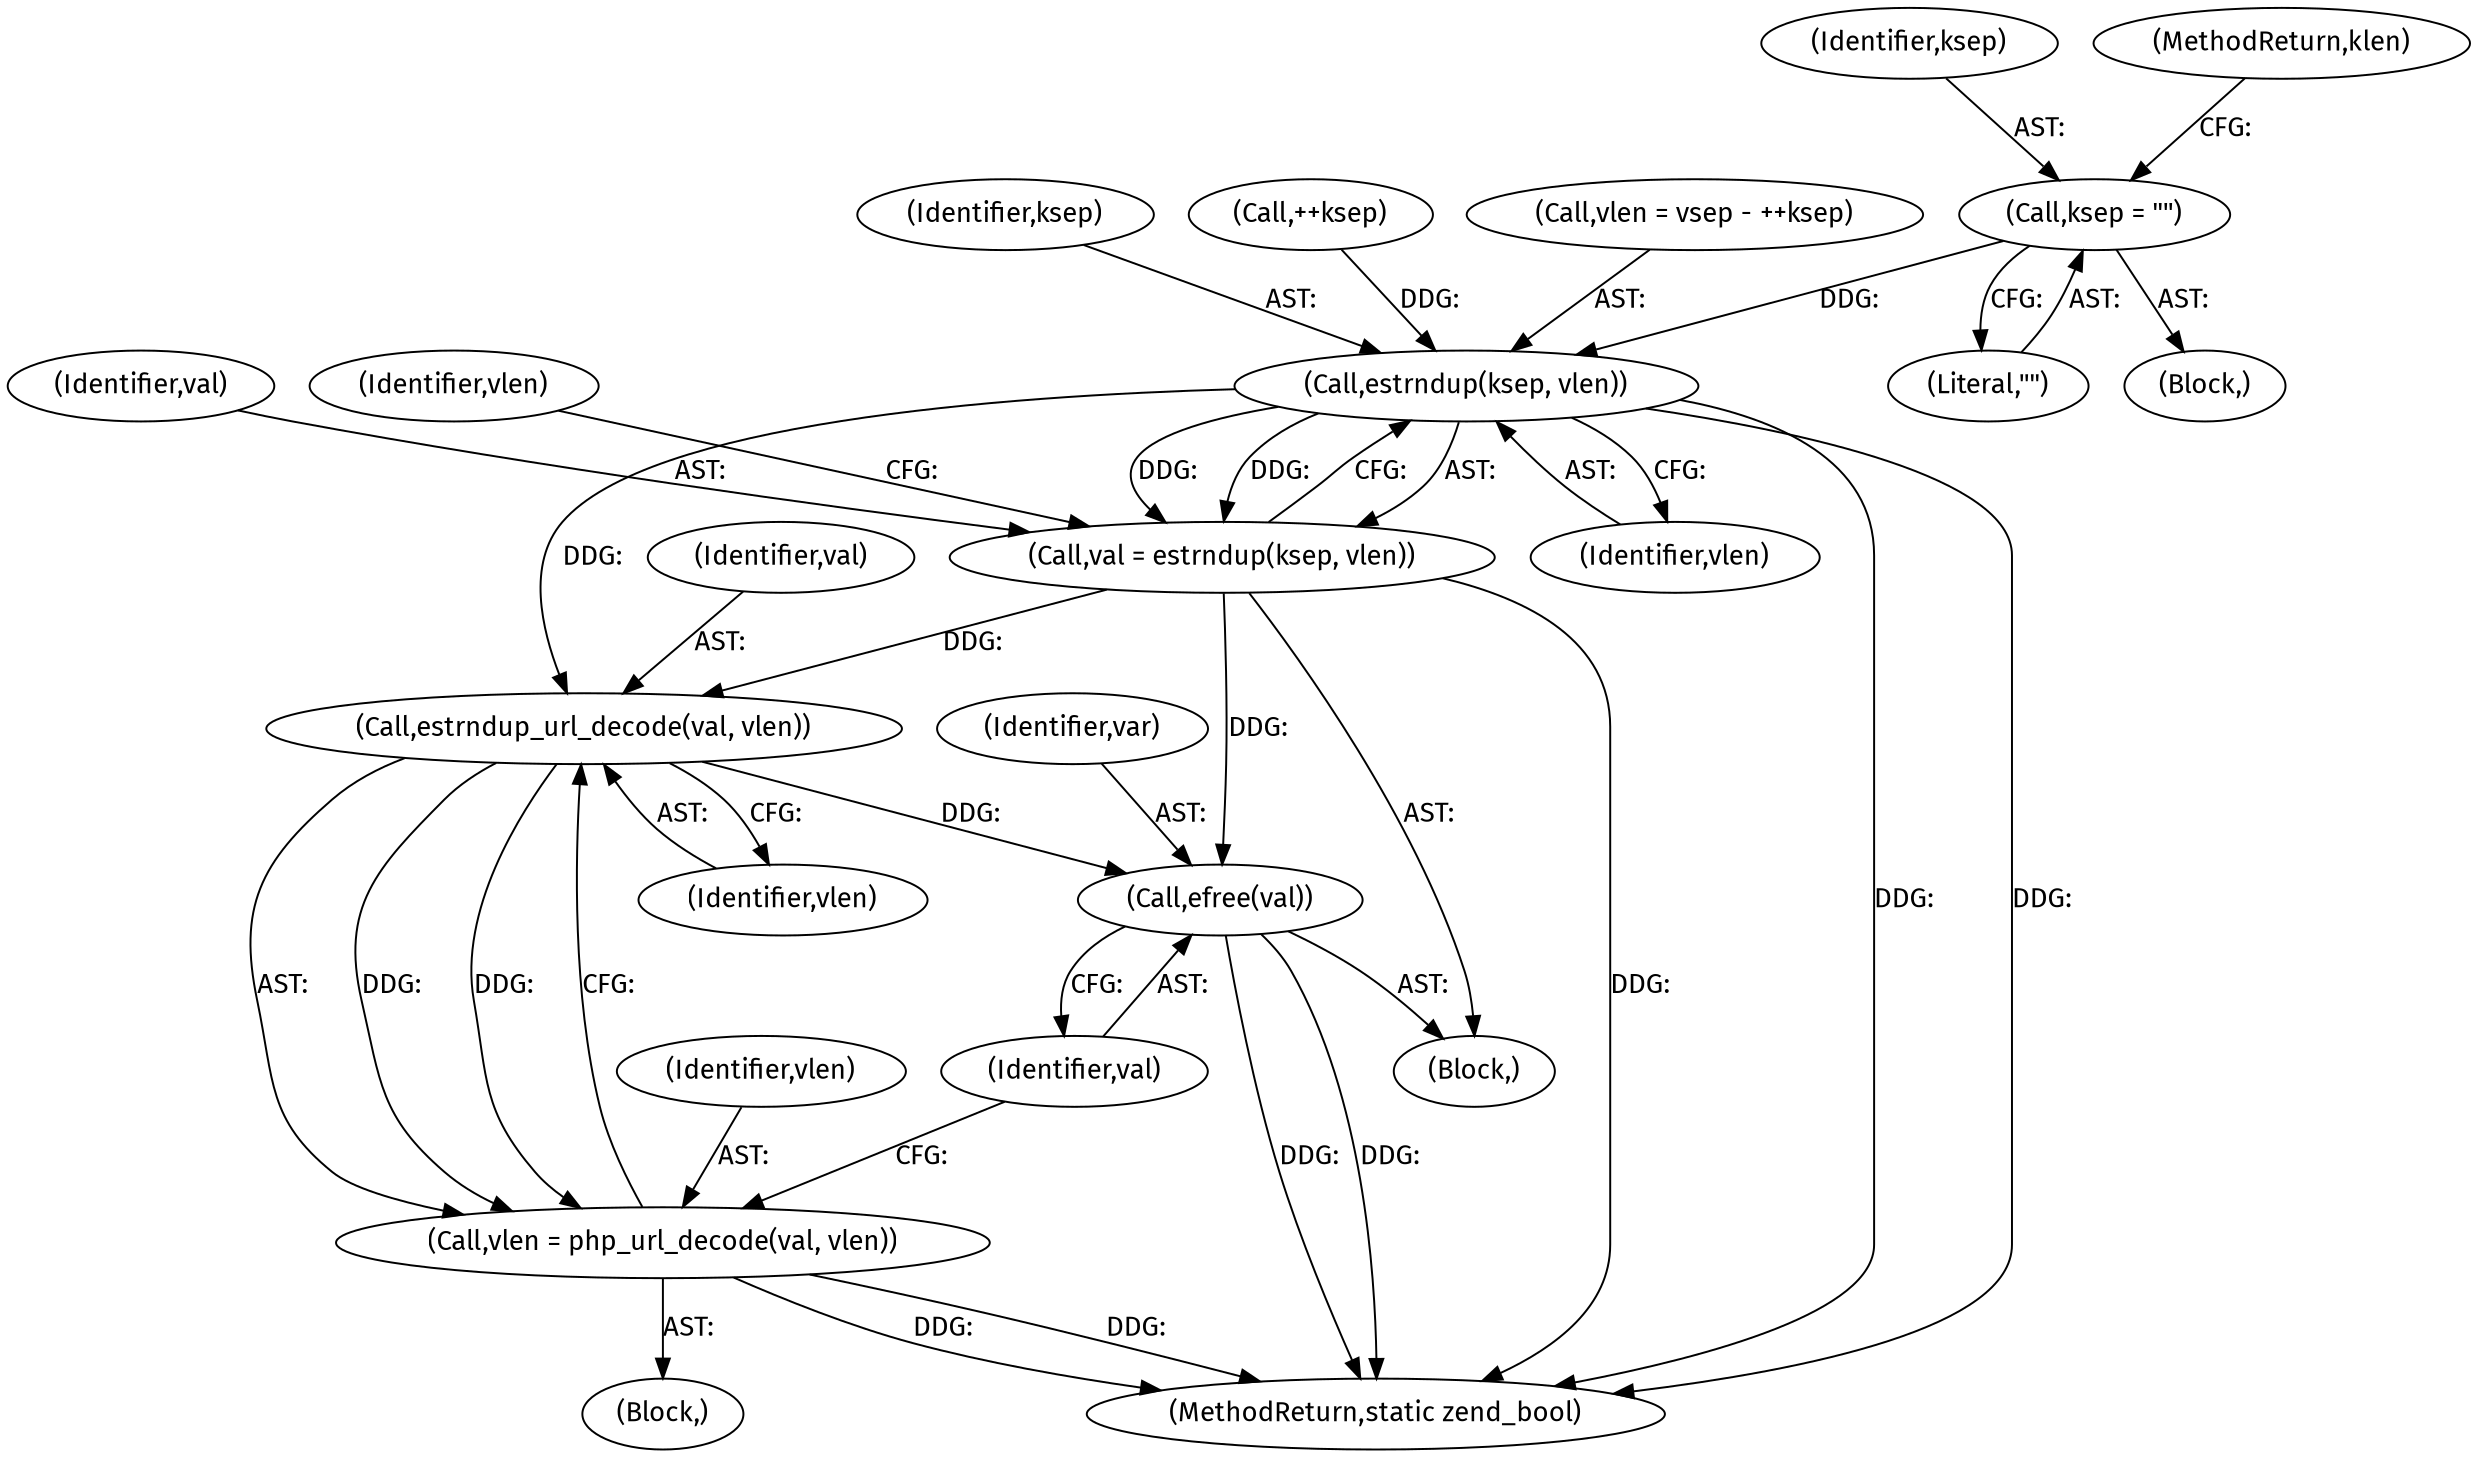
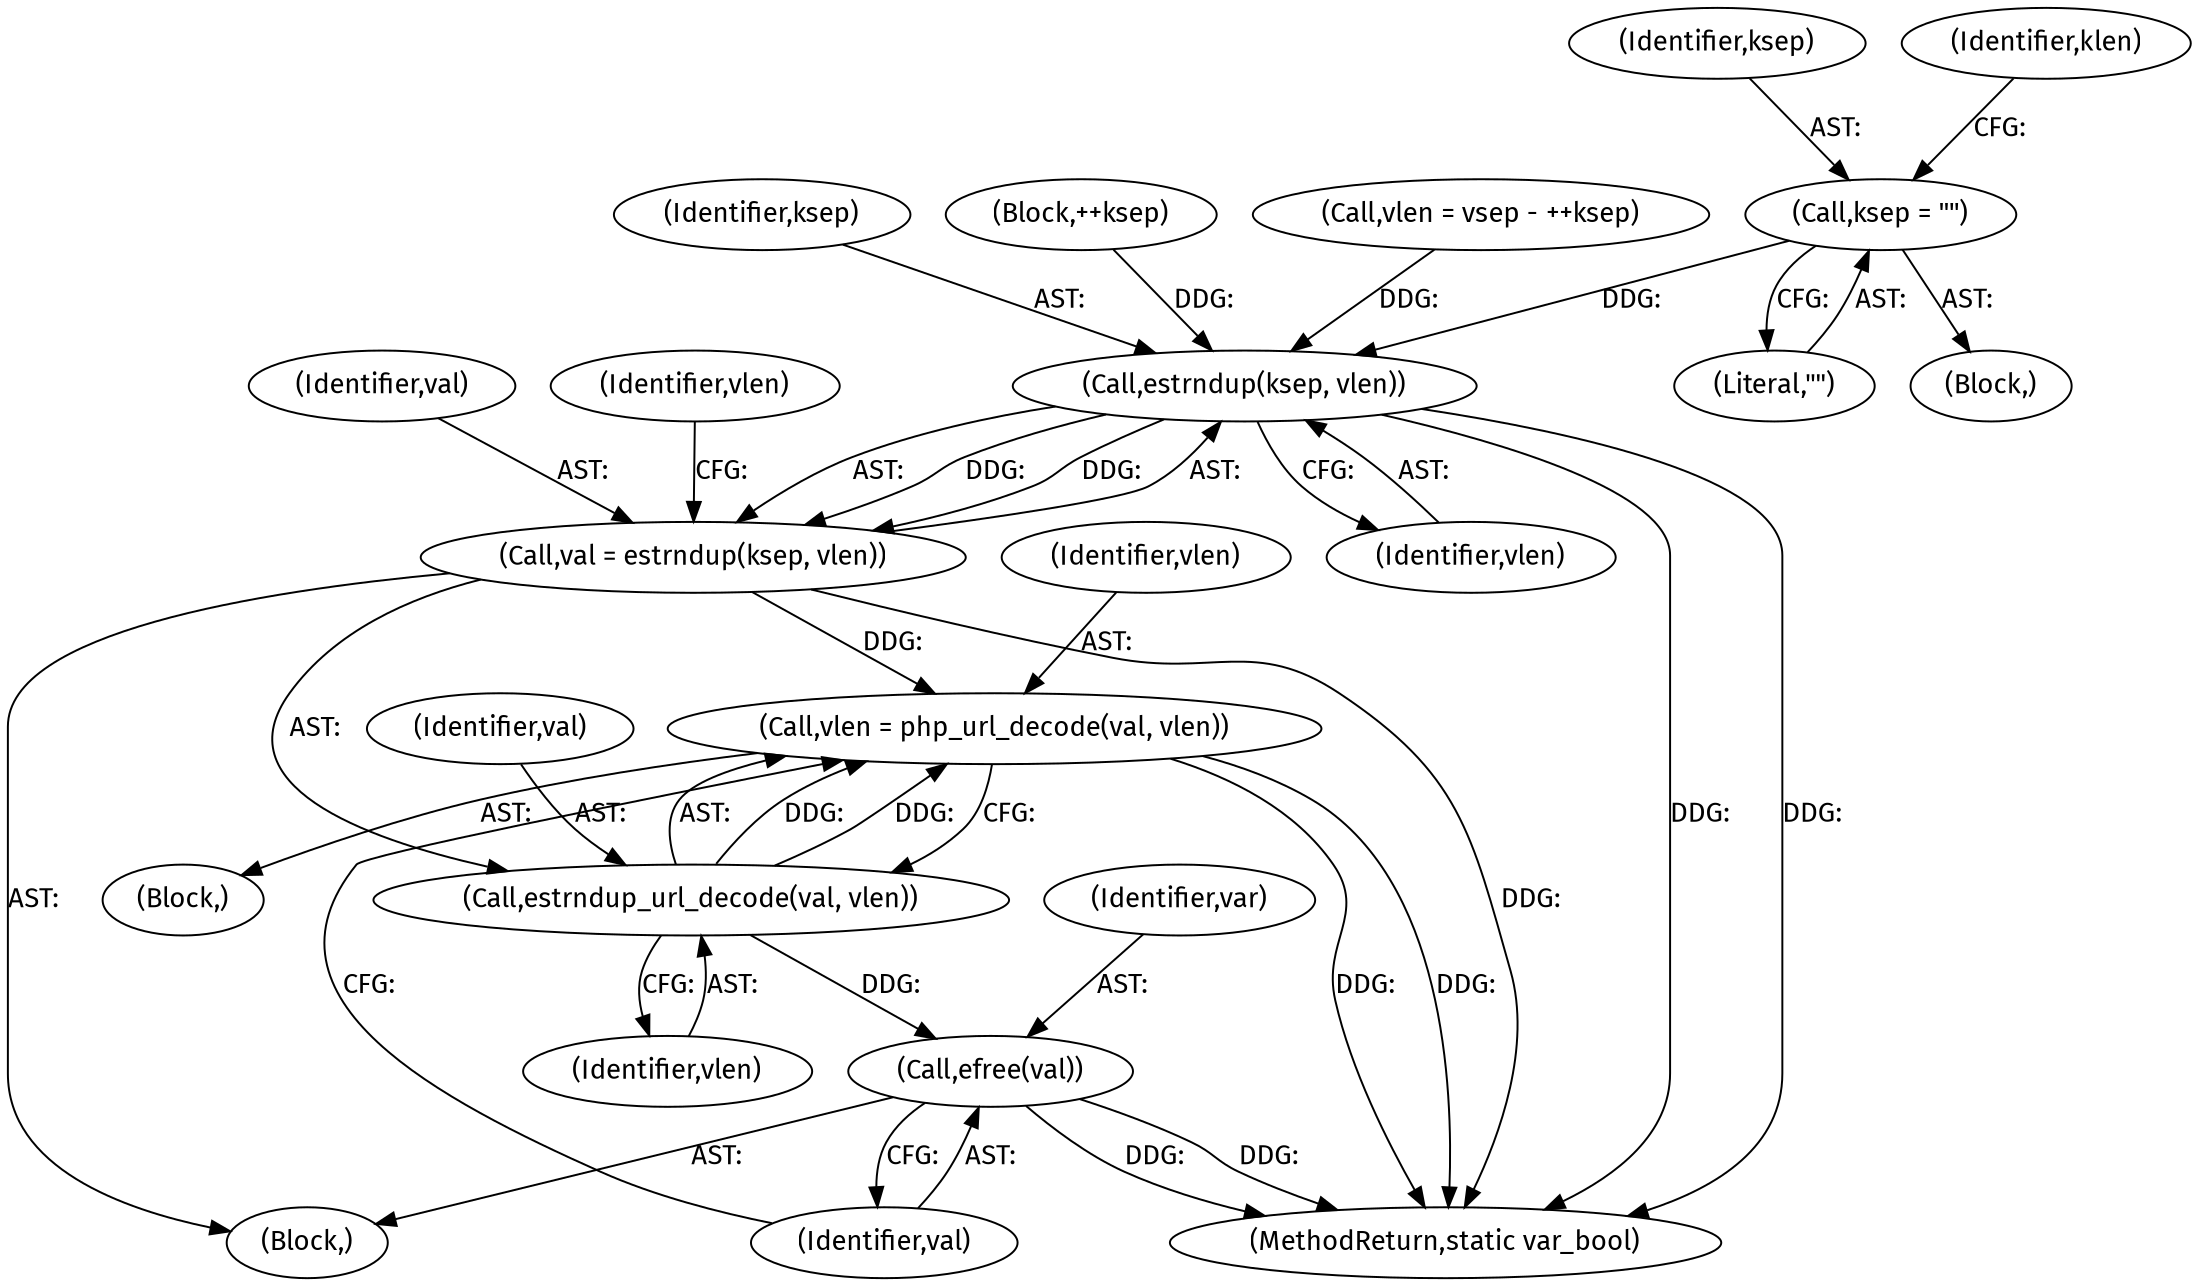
node "(MethodReturn,klen)": label "(MethodReturn,klen)" -> "(Identifier,klen)"
node "(Call,++ksep)": label "(Call,++ksep)" -> "(Block,++ksep)"
edge "(Call,vlen = vsep - ++ksep)" -> "(Call,estrndup(ksep, vlen))": label "AST: " -> "DDG: "
edge "(Call,estrndup(ksep, vlen))" -> "(Call,estrndup_url_decode(val, vlen))": removed, label "DDG:"
edge "(Call,val = estrndup(ksep, vlen))" -> "(Call,estrndup(ksep, vlen))": label "CFG: " -> "AST: "
edge "(Call,val = estrndup(ksep, vlen))" -> "(Call,estrndup_url_decode(val, vlen))": label "DDG: " -> "AST: "
edge "(Call,val = estrndup(ksep, vlen))" -> "(Call,efree(val))": now "(Call,val = estrndup(ksep, vlen))" -> "(Call,vlen = php_url_decode(val, vlen))"
node "(MethodReturn,static zend_bool)": label "(MethodReturn,static zend_bool)" -> "(MethodReturn,static var_bool)"
